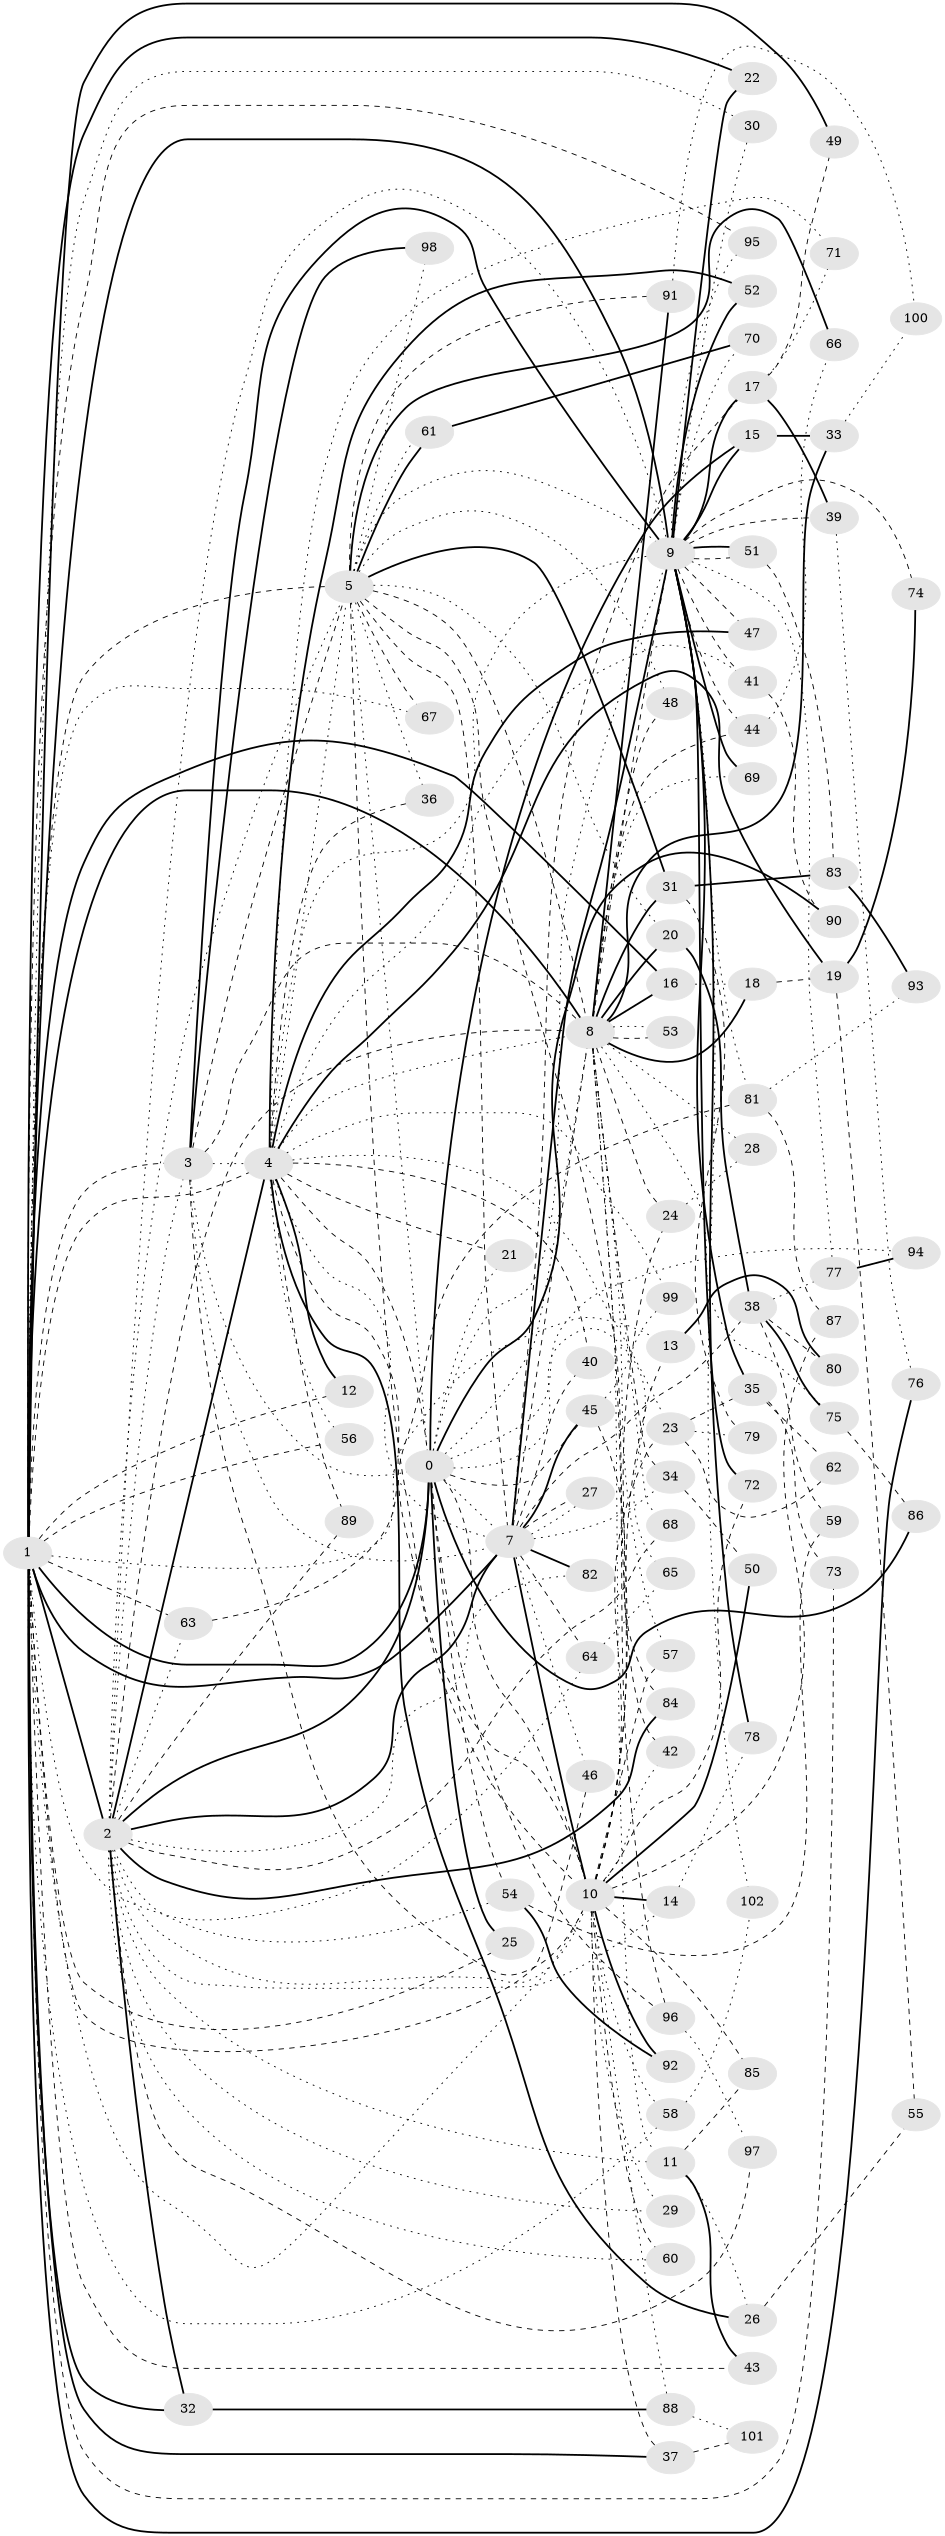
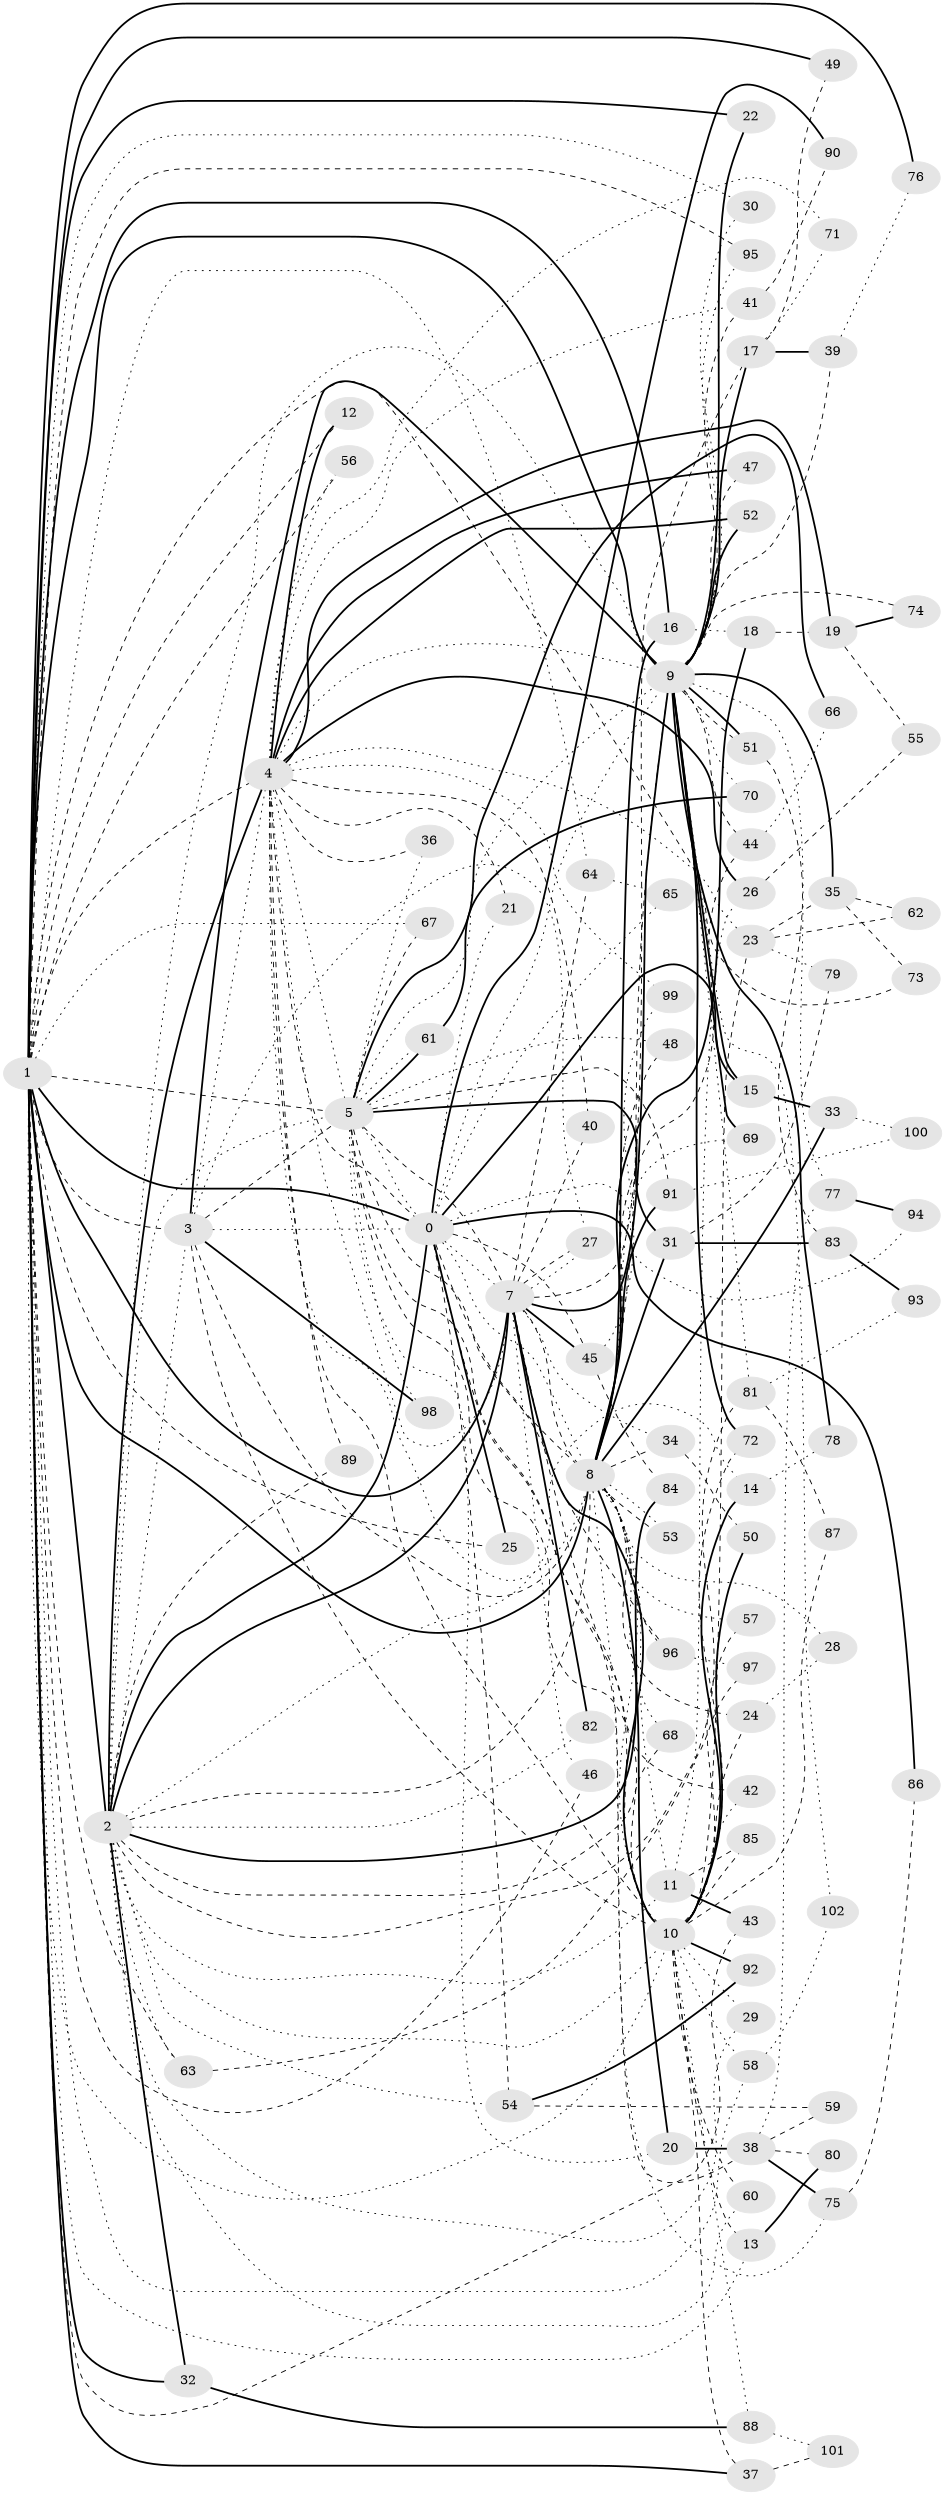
edge "3" -- "7": now "3" -- "27"
edge "8" -- "10": added
